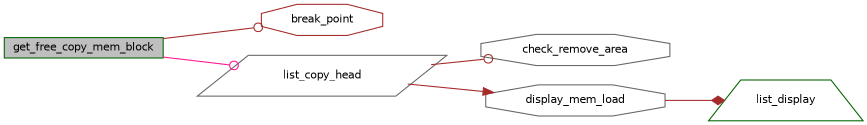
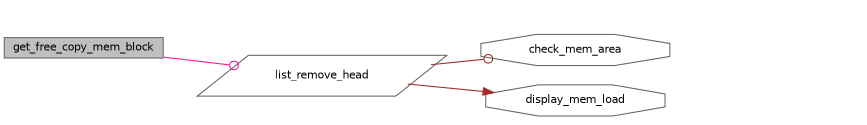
node "break_point": removed
node "get_free_copy_mem_block": color darkgreen -> gray40
node "check_remove_area": label "check_remove_area" -> "check_mem_area"
node "list_copy_head": label "list_copy_head" -> "list_remove_head"
node "list_display": removed
